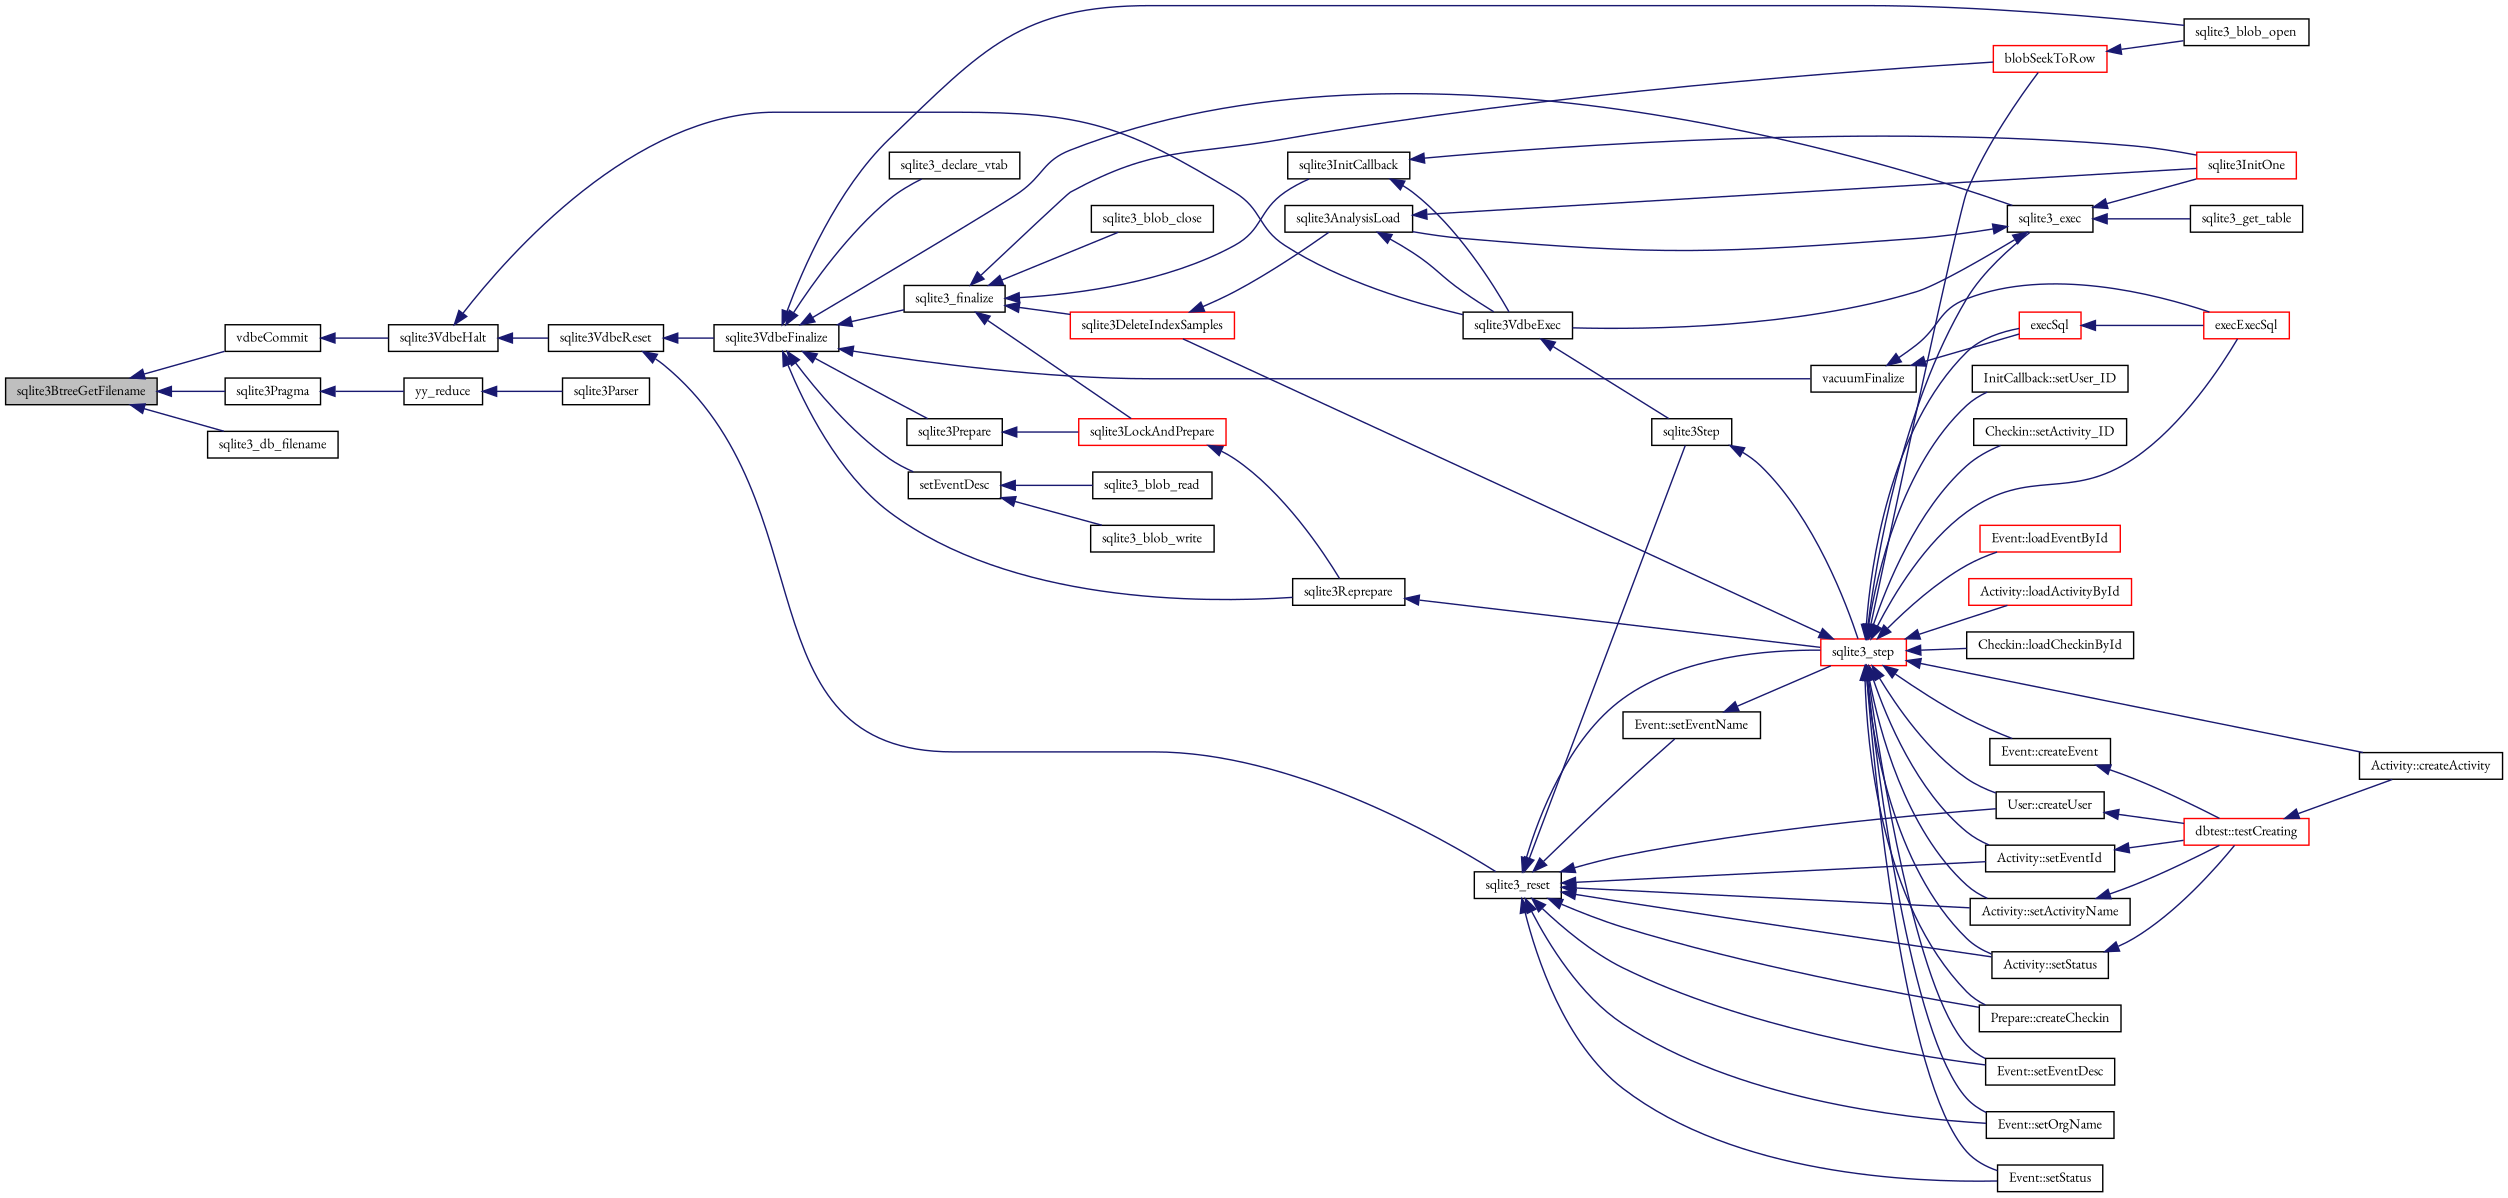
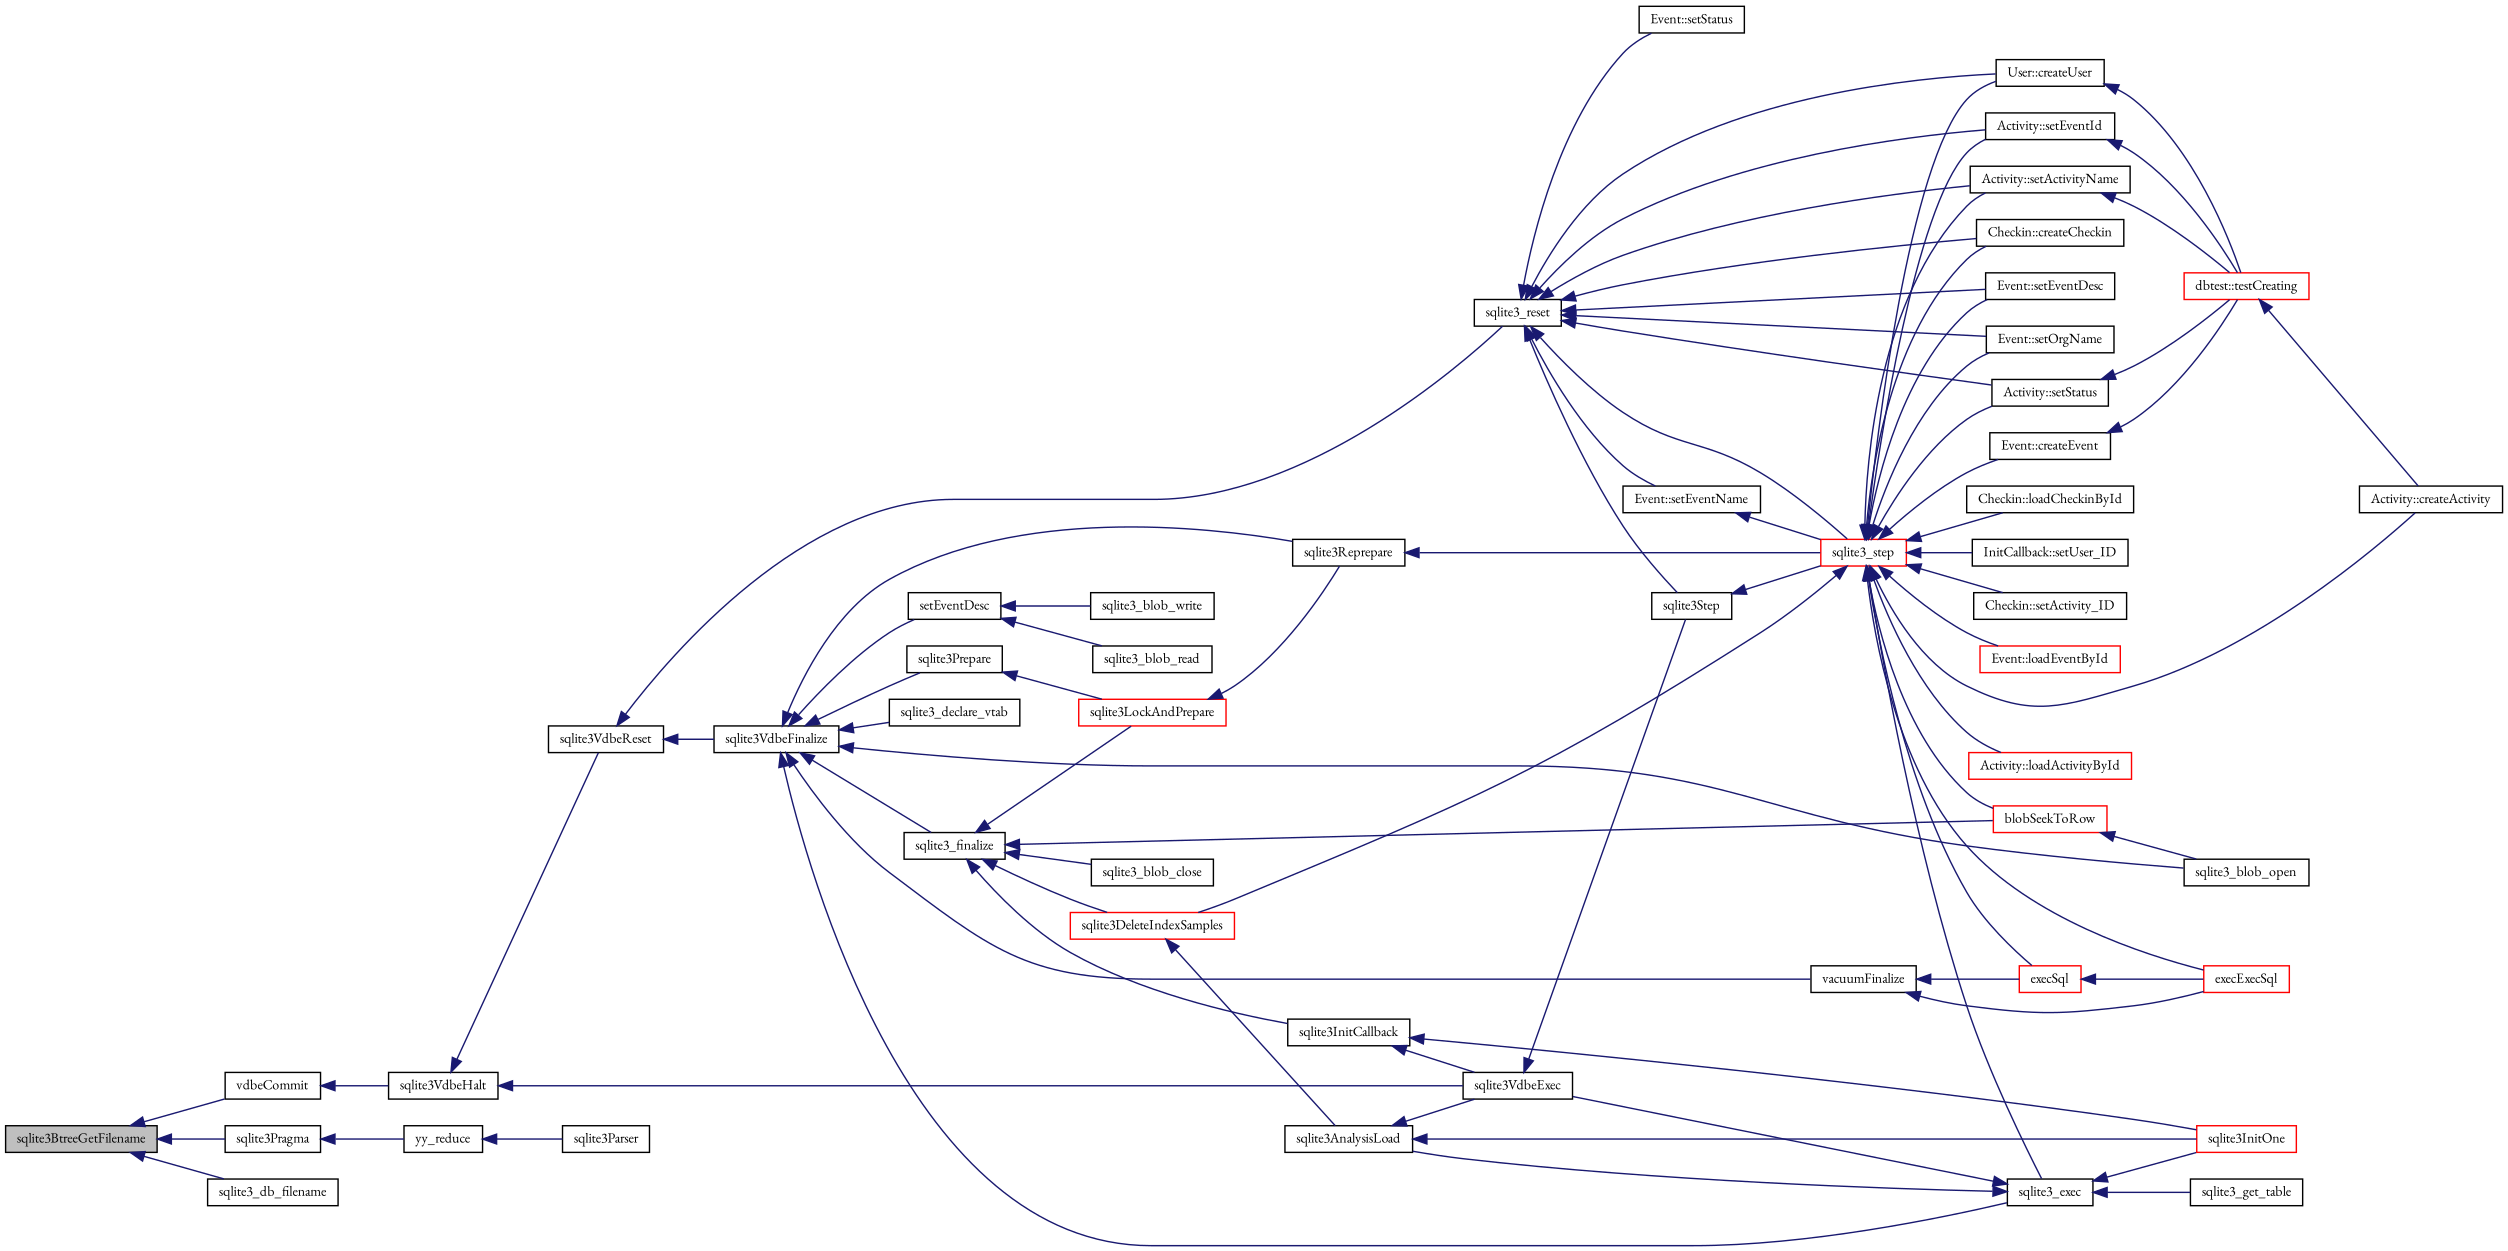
edge "Event::setStatus" -> "sqlite3_step": removed
node "Prepare::createCheckin": label "Prepare::createCheckin" -> "Checkin::createCheckin"
